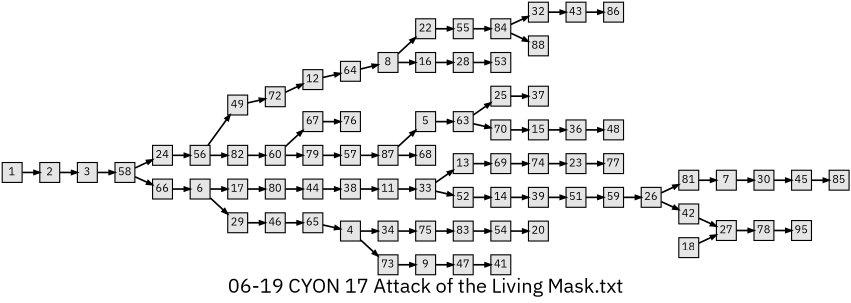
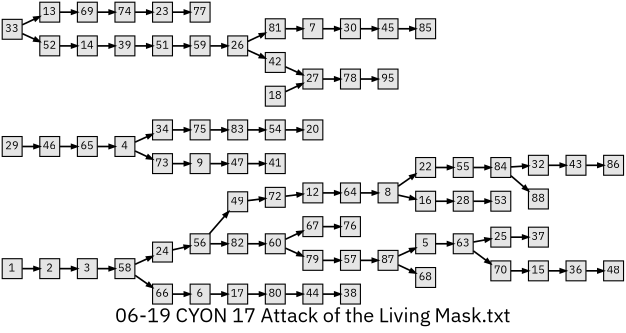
node "11": removed
edge "6" -> "29": removed
